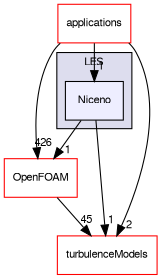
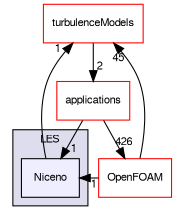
edge "applications" -> "turbulenceModels": reversed
edge "Niceno" -> "OpenFOAM": reversed
